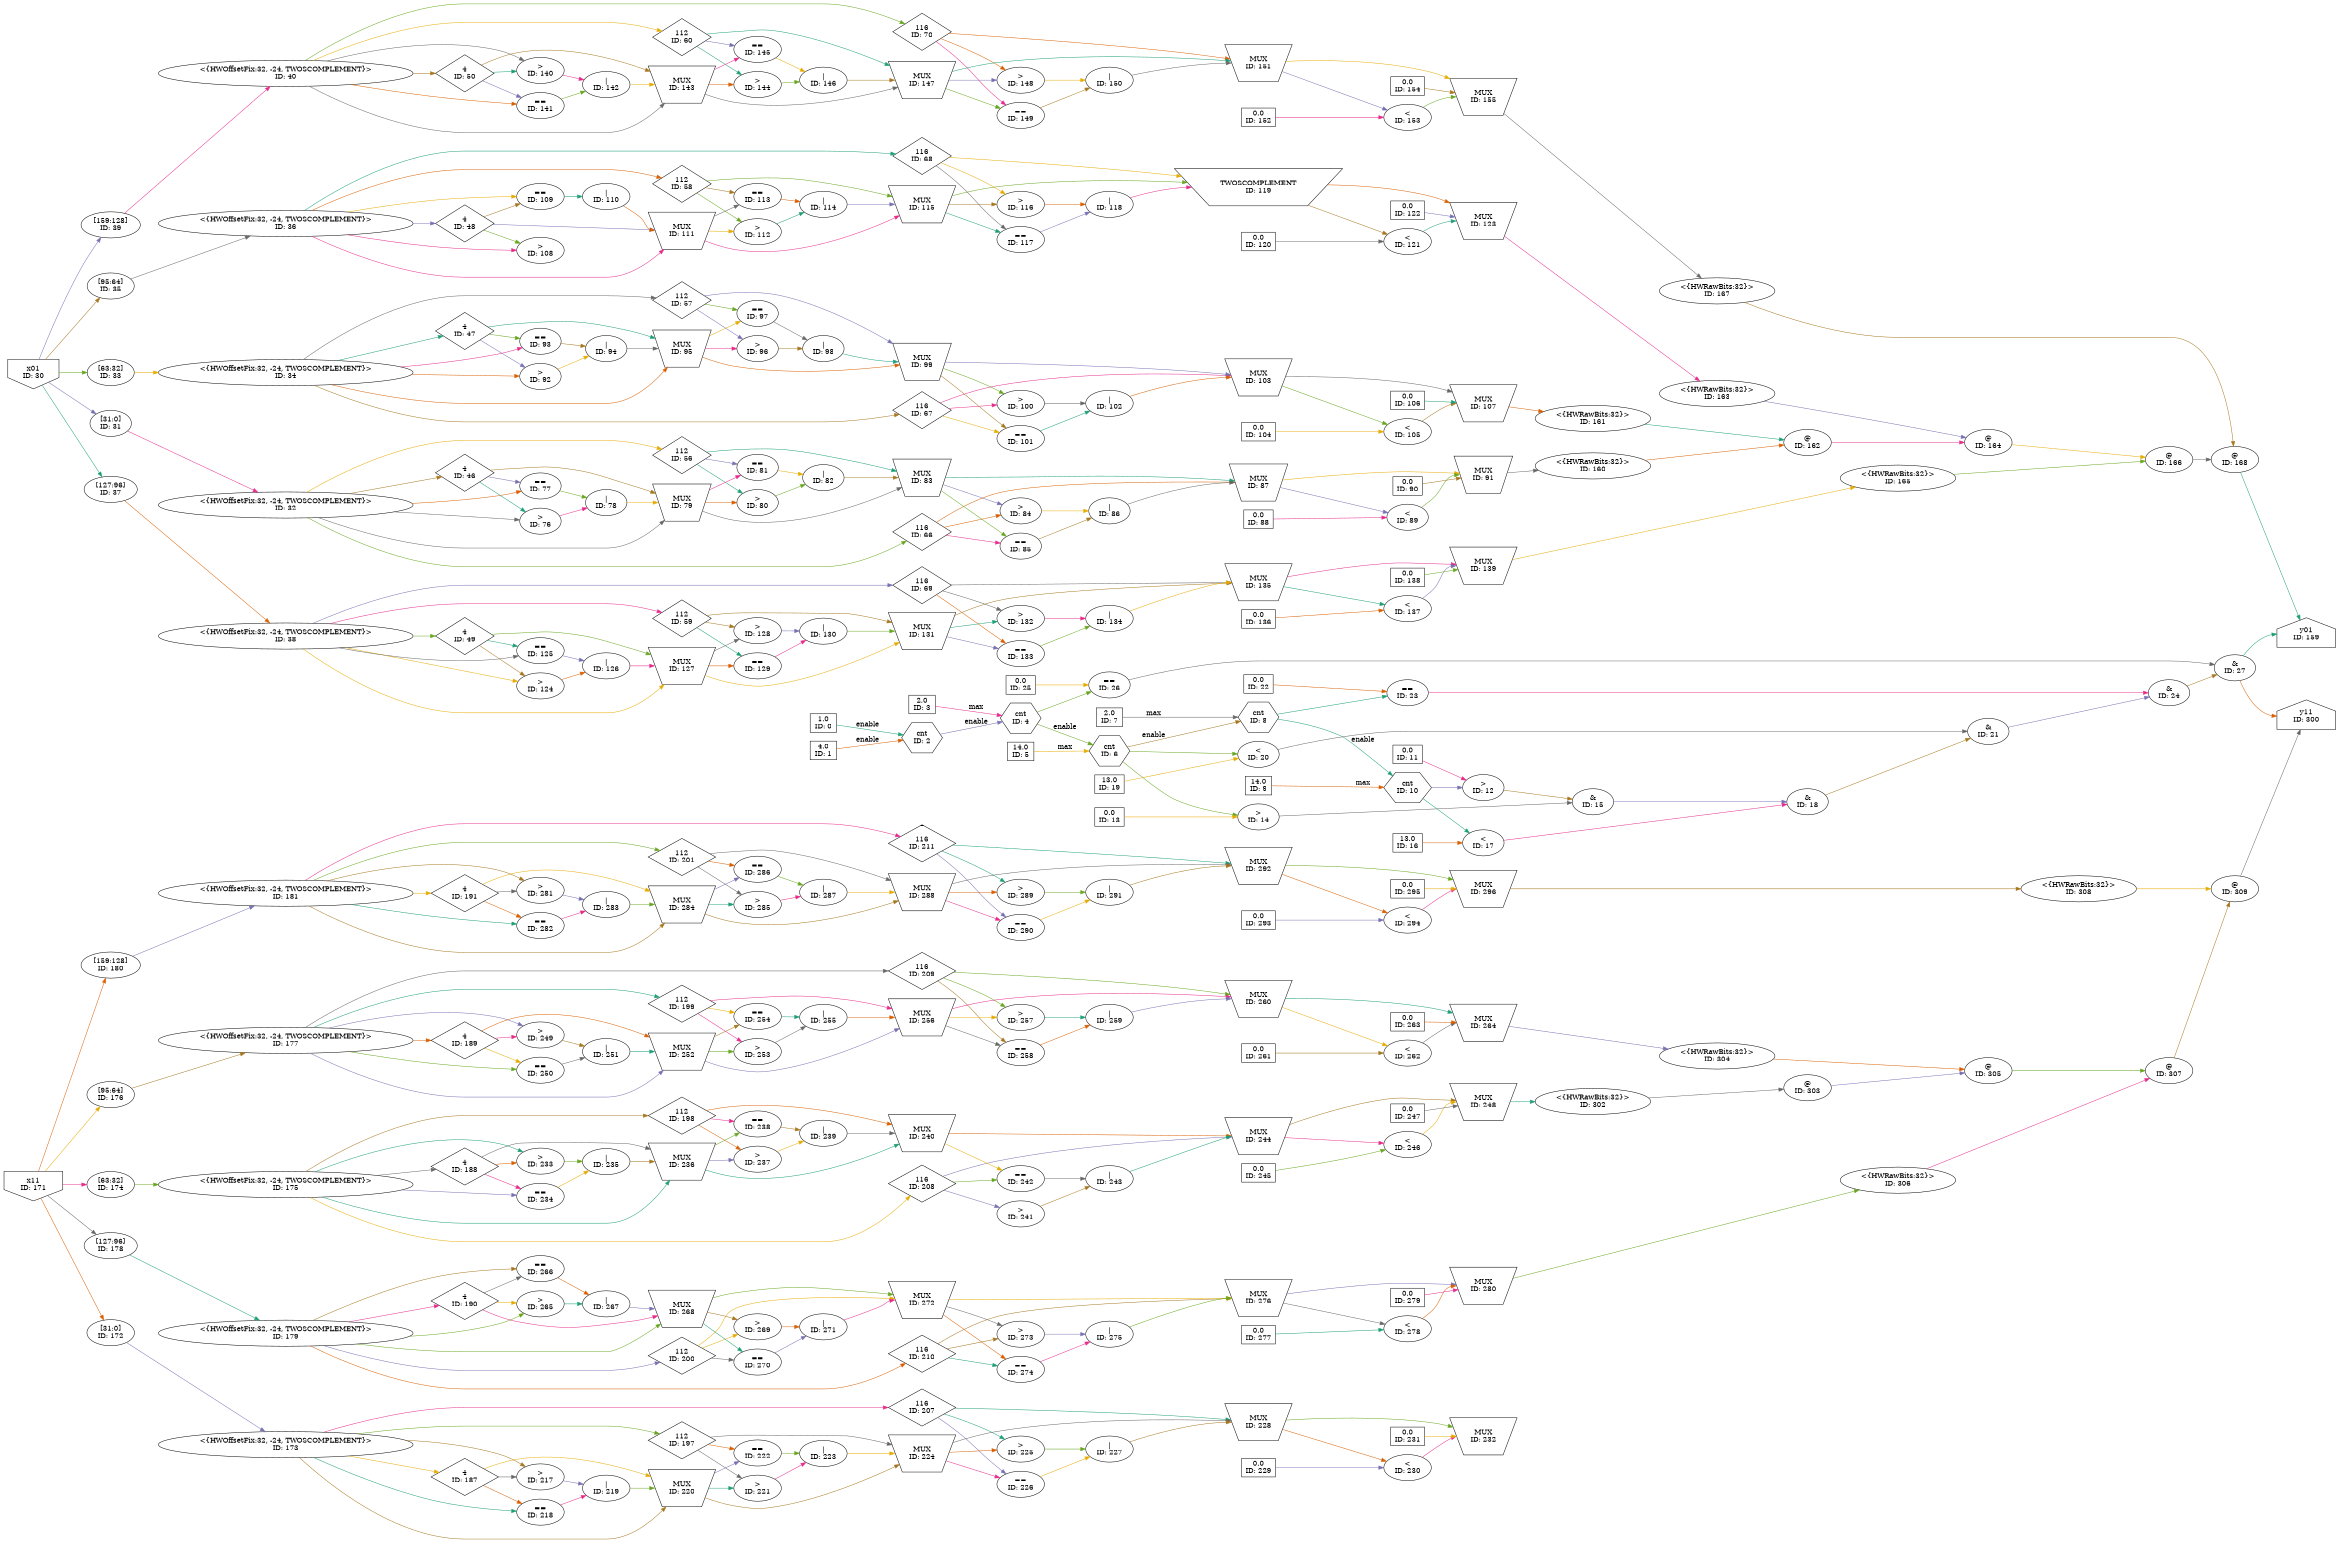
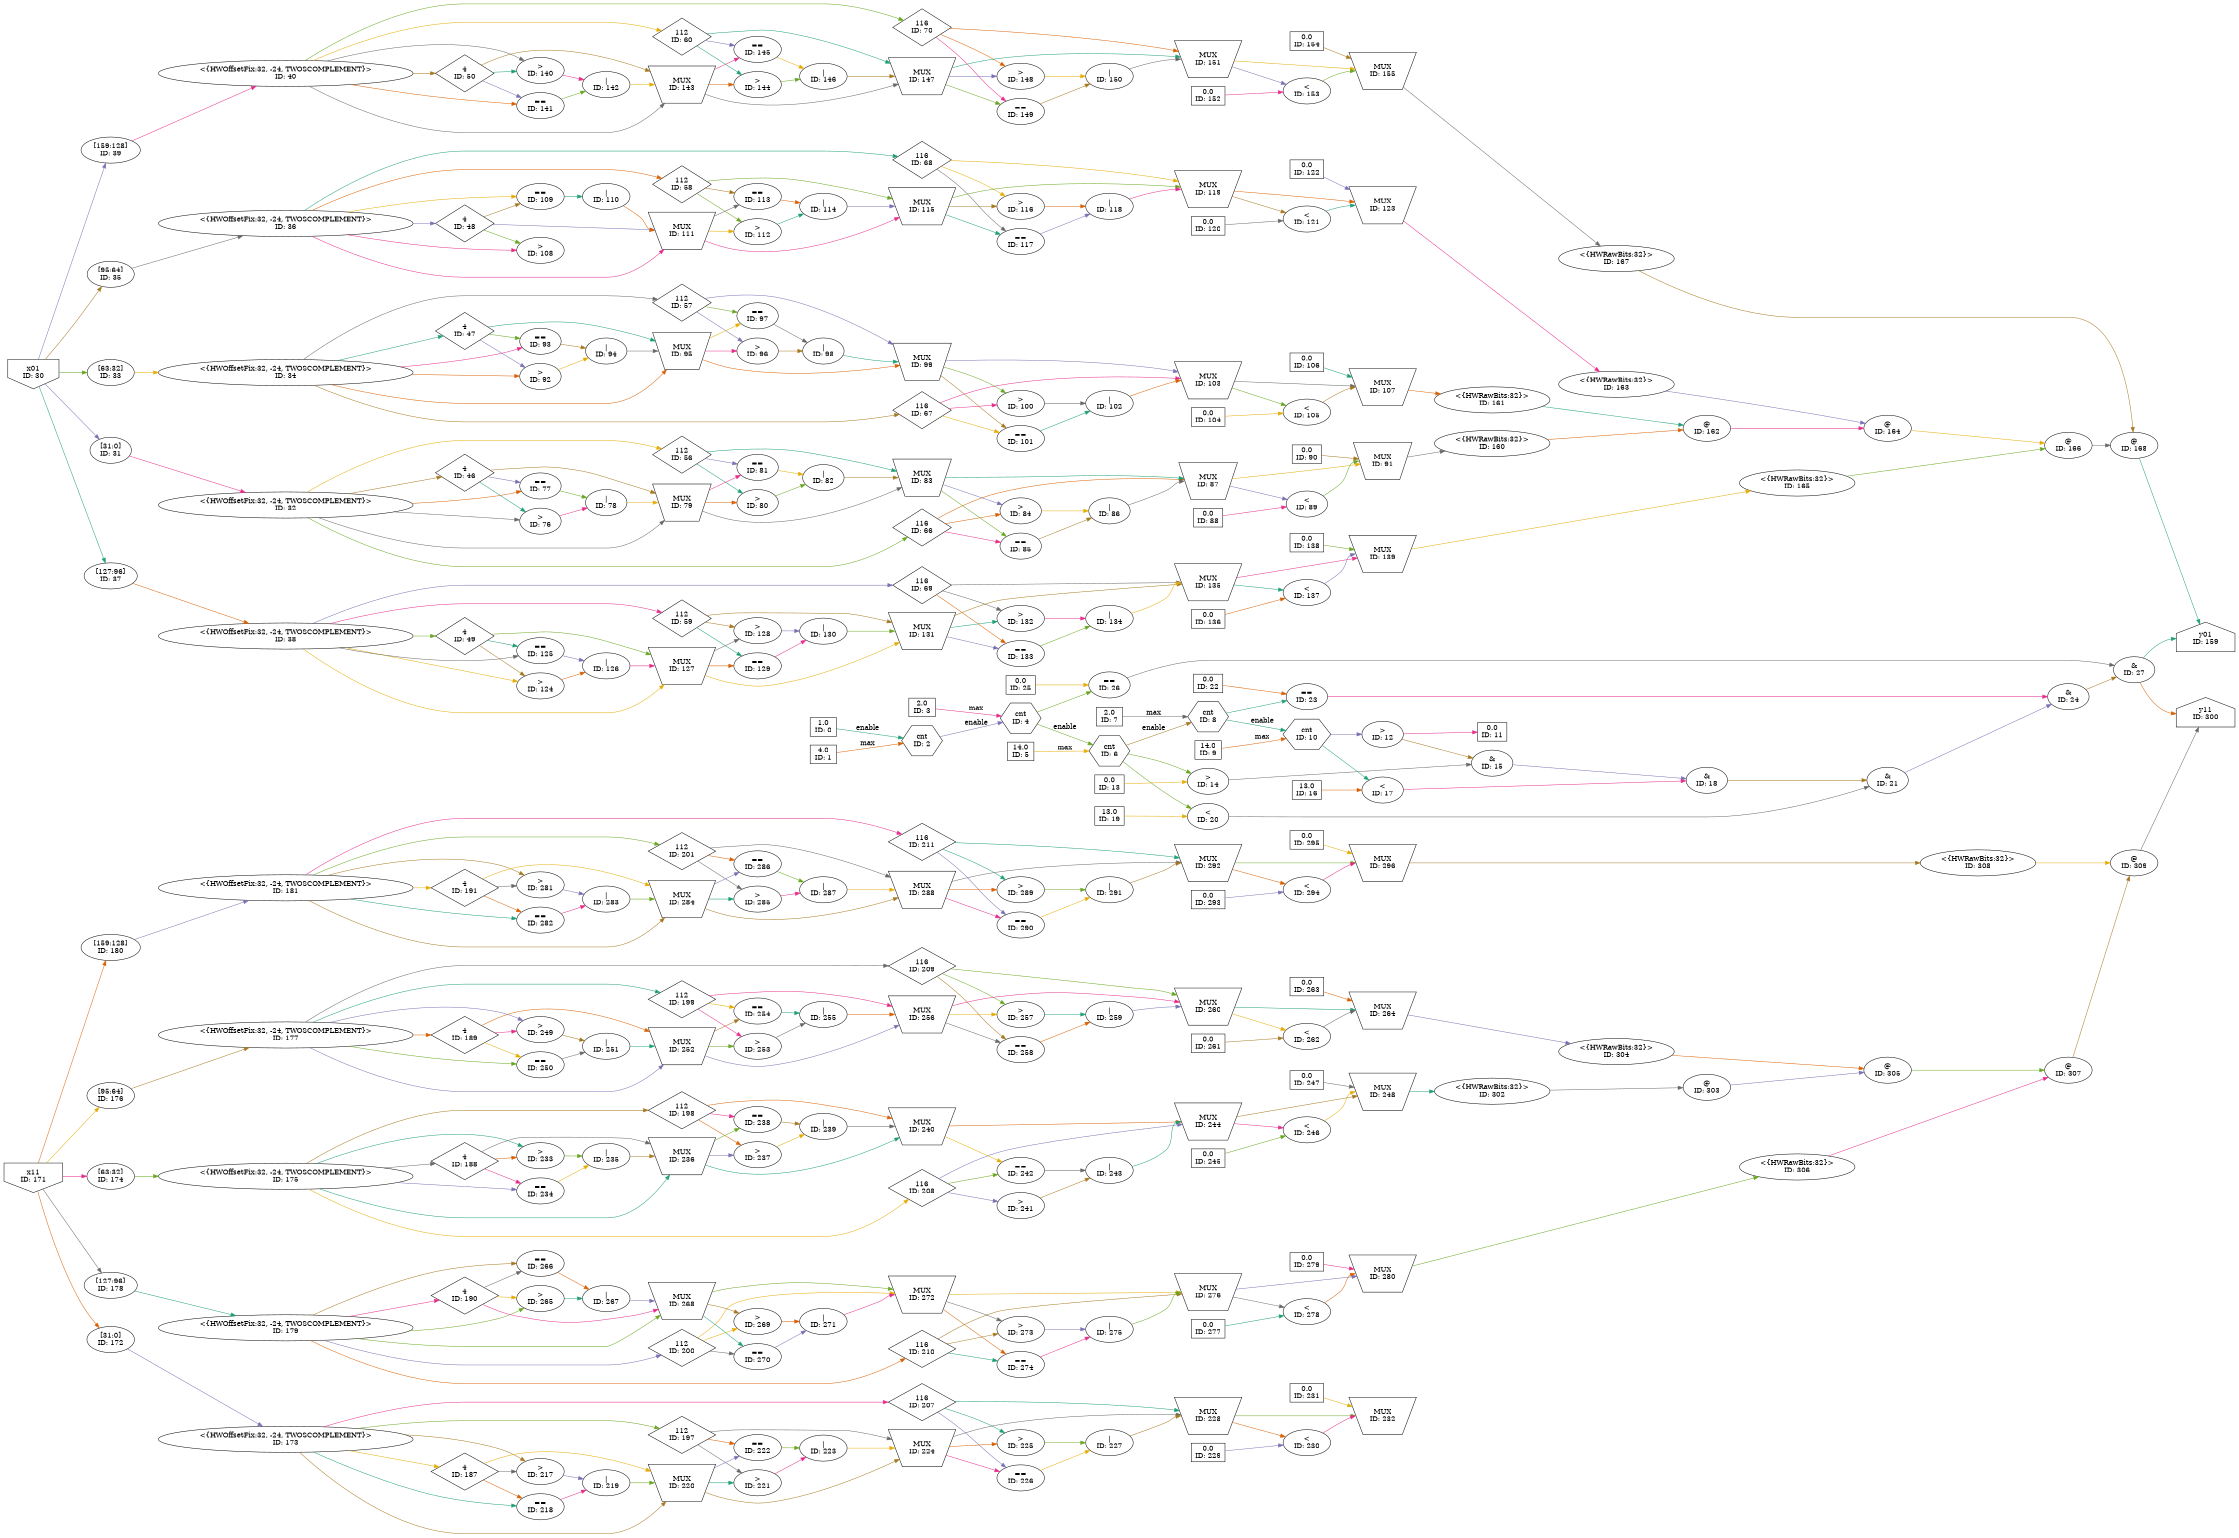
node "TWOSCOMPLEMENT ID: 119": label "TWOSCOMPLEMENT ID: 119" -> "MUX ID: 119"
edge "4.0 ID: 1" -> "cnt ID: 2": label "enable" -> "max"
edge "0.0 ID: 11" -> "> ID: 12": reversed
